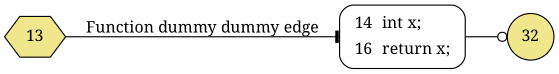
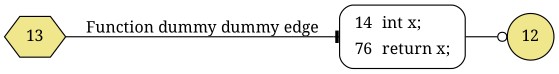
node "32": label "32" -> "12"
node "14": text "16" -> "76"
